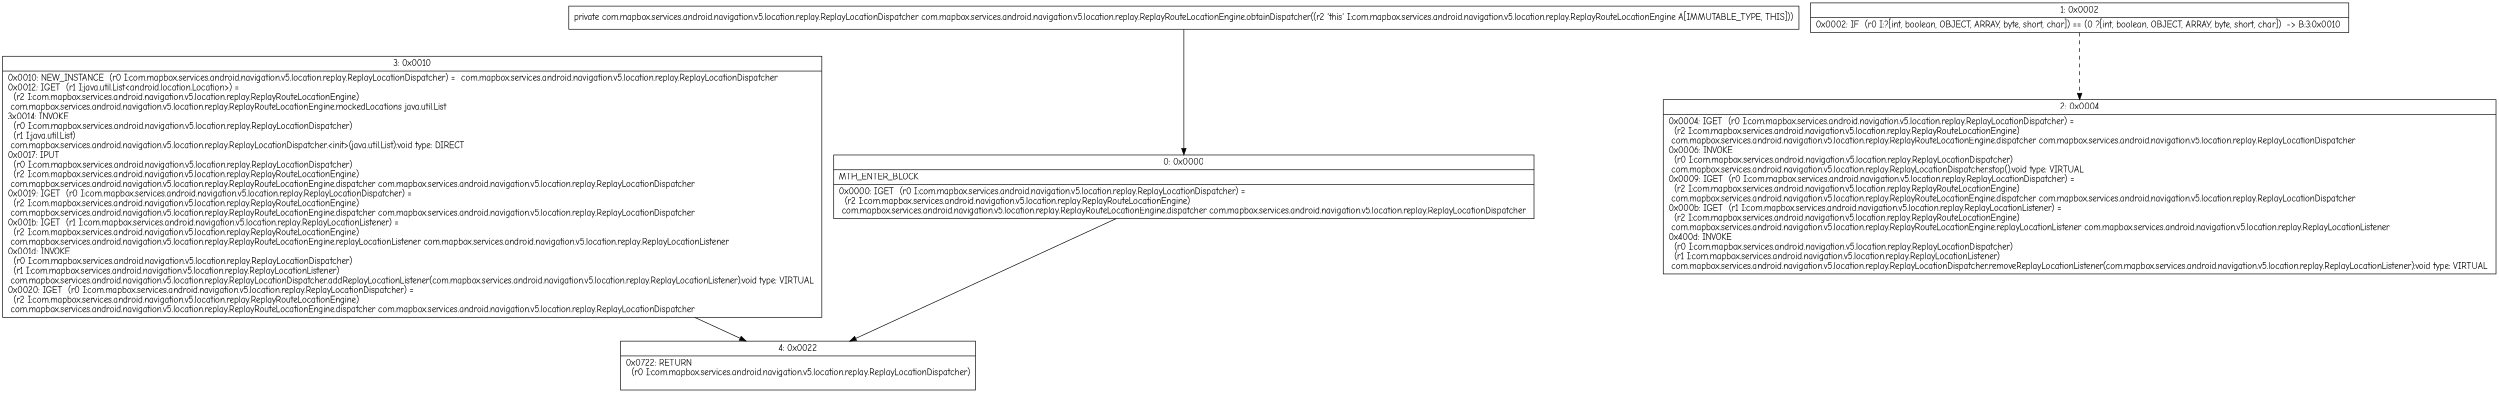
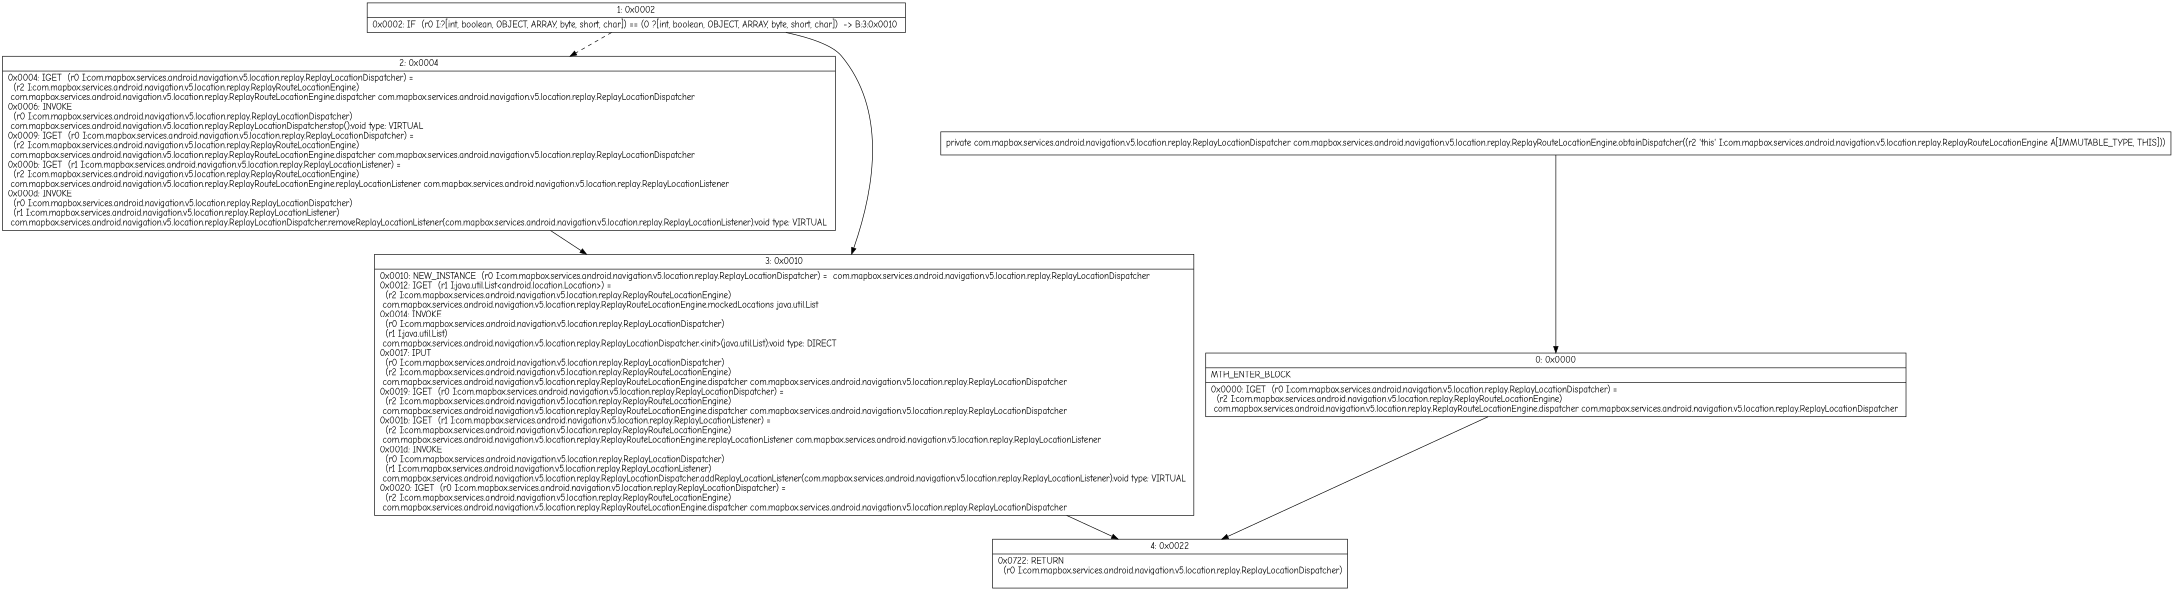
node "3: 0x0010": text "3x0014: INVOKE" -> "0x0014: INVOKE"
edge "1: 0x0002" -> "3: 0x0010": added
node "2: 0x0004": text "0x400d: INVOKE" -> "0x000d: INVOKE"
edge "2: 0x0004" -> "3: 0x0010": added
